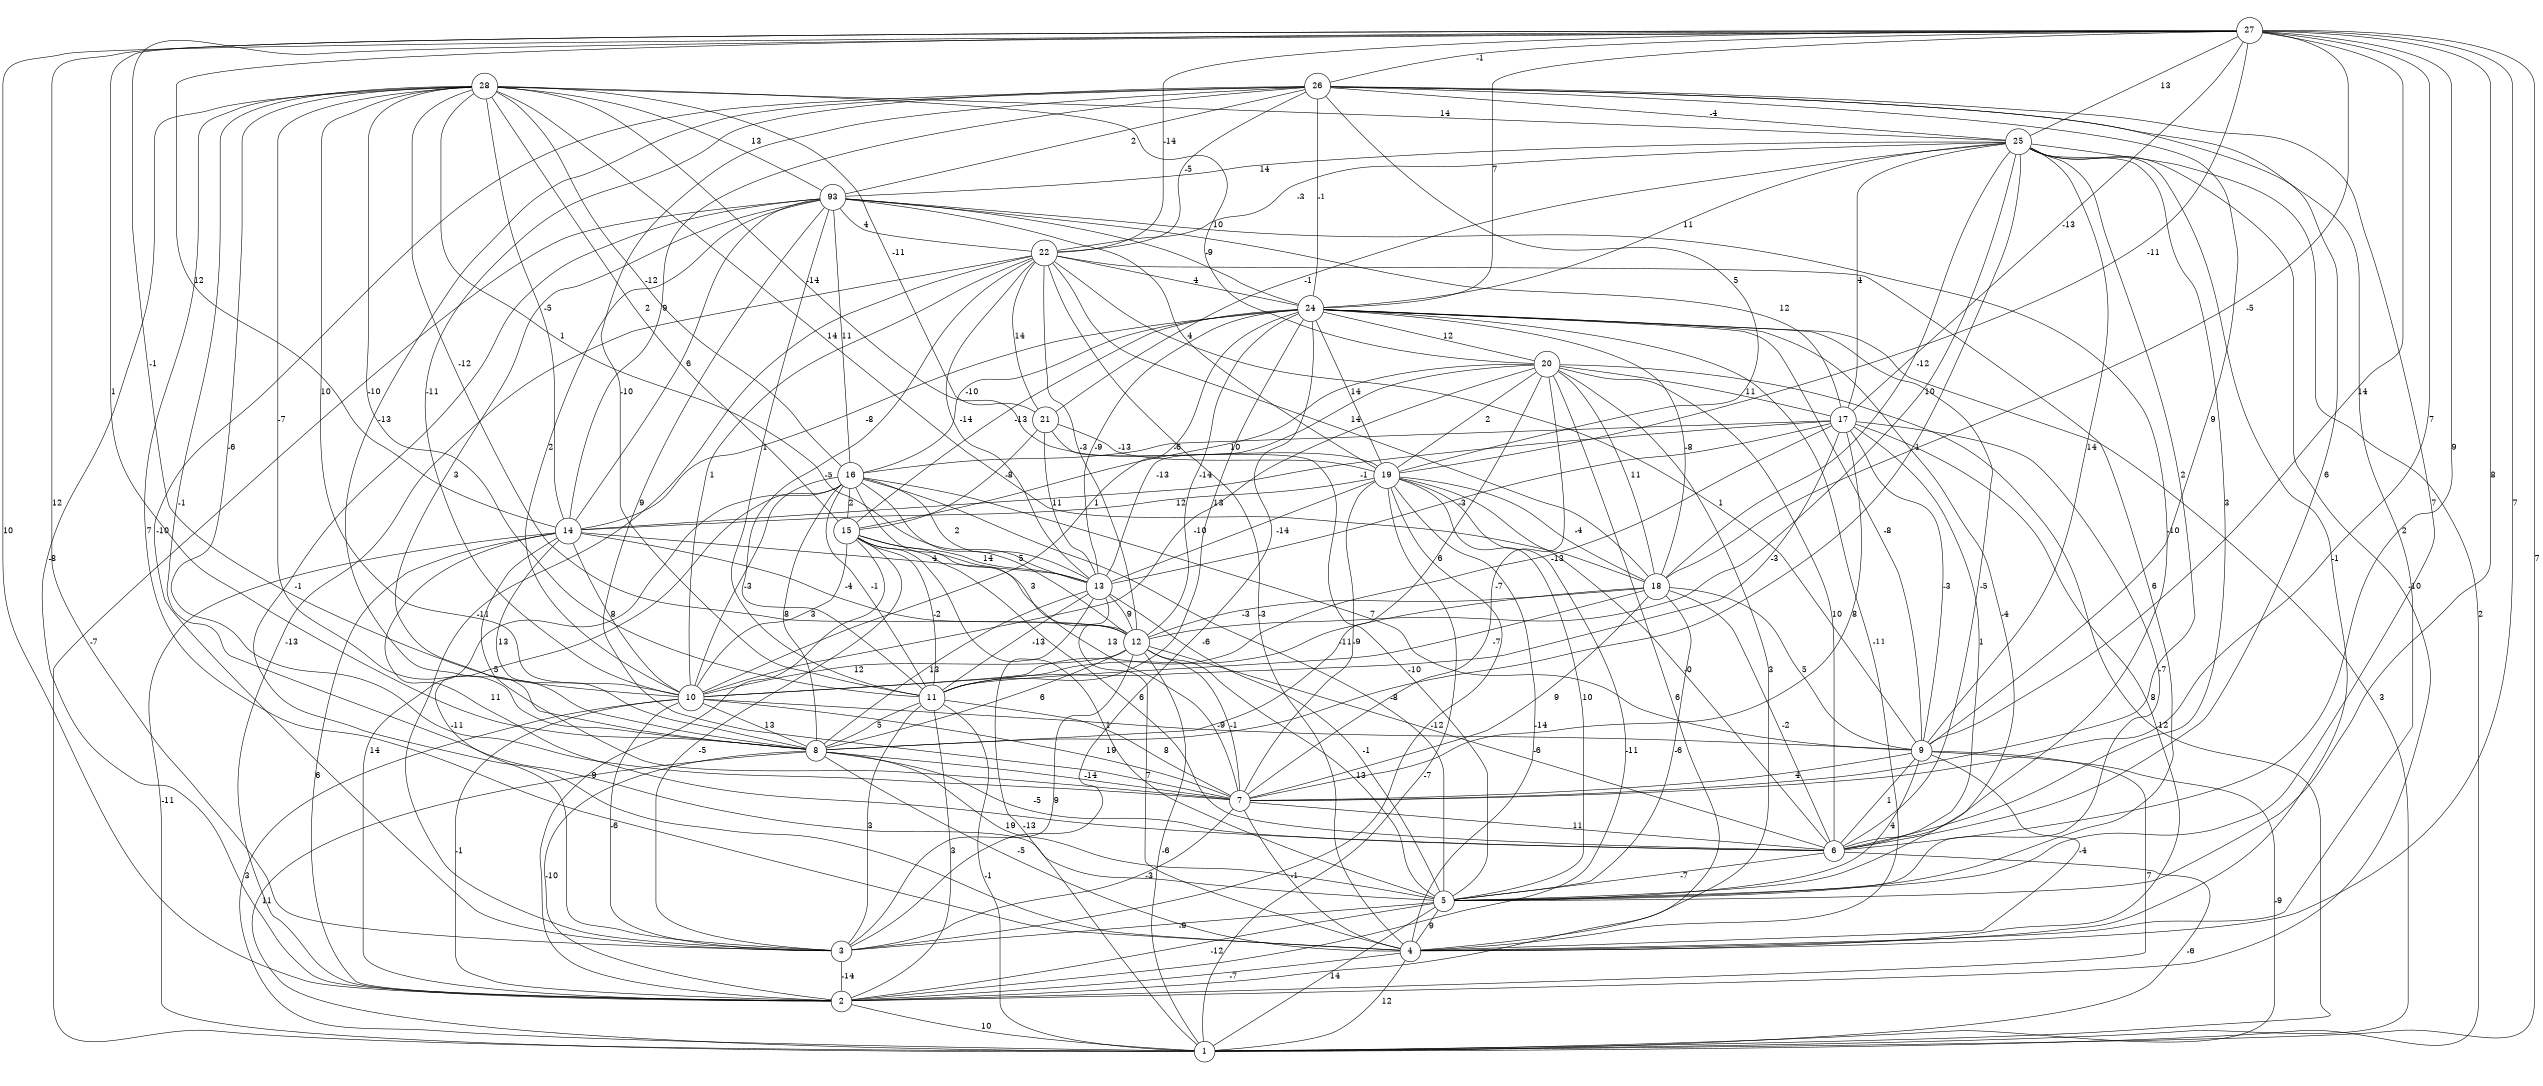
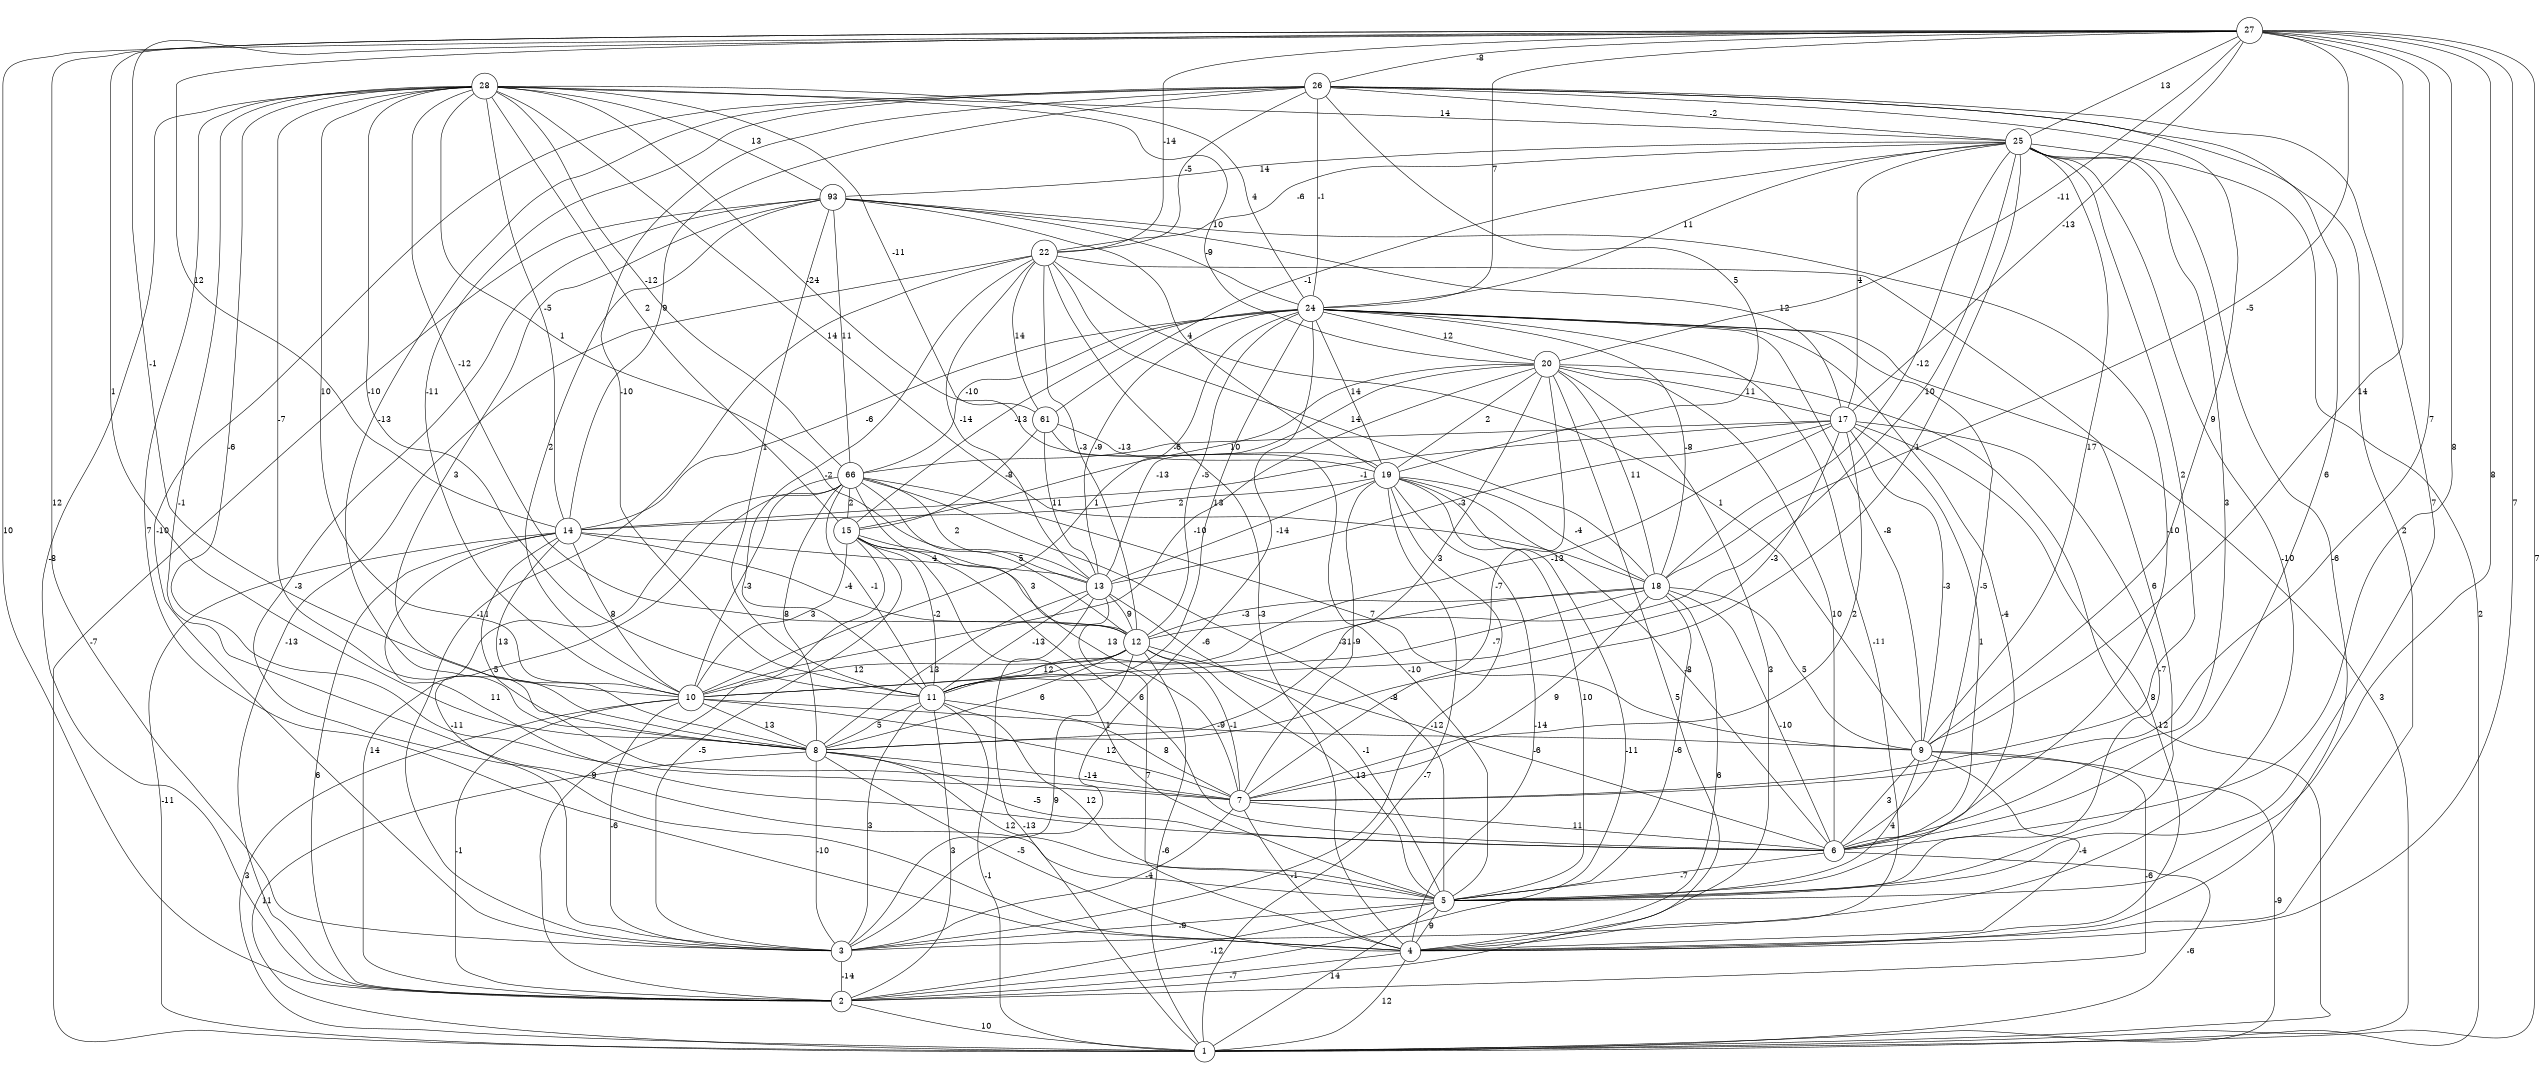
edge "27" -- "26": label "-1" -> "-8"
edge "26" -- "25": label "-4" -> "-2"
edge "26" -- "93": removed, label "2"
edge "25" -- "22": label "-3" -> "-6"
edge "93" -- "22": removed, label "4"
edge "28" -- "19": label "-14" -> "-24"
edge "22" -- "24": now "28" -- "24"
edge "93" -- "14": removed, label "6"
edge "27" -- "19": now "27" -- "20"
edge "22" -- "10": removed, label "1"
edge "24" -- "14": label "-8" -> "-6"
node "21": label "21" -> "61"
edge "25" -- "9": label "14" -> "17"
edge "27" -- "6": label "9" -> "8"
edge "22" -- "11": label "-5" -> "-2"
node "16": label "16" -> "66"
edge "24" -- "12": label "-14" -> "-5"
edge "19" -- "14": label "12" -> "2"
edge "15" -- "13": removed, label "14"
edge "20" -- "8": label "6" -> "3"
edge "25" -- "4": label "-1" -> "-6"
edge "93" -- "4": label "-1" -> "-3"
edge "17" -- "7": label "8" -> "2"
edge "18" -- "10": label "-11" -> "-31"
edge "12" -- "11": added, label "12"
edge "19" -- "6": label "-0" -> "-8"
edge "20" -- "2": label "6" -> "5"
edge "93" -- "7": removed, label "9"
edge "18" -- "6": label "-2" -> "-10"
edge "10" -- "7": label "19" -> "12"
edge "9" -- "7": removed, label "4"
edge "9" -- "6": label "1" -> "3"
edge "8" -- "5": label "19" -> "12"
edge "11" -- "5": added, label "12"
edge "18" -- "4": added, label "6"
edge "7" -- "3": label "-3" -> "-4"
edge "9" -- "2": label "7" -> "-6"
edge "8" -- "2": now "8" -- "3"
edge "25" -- "2": now "25" -- "3"
